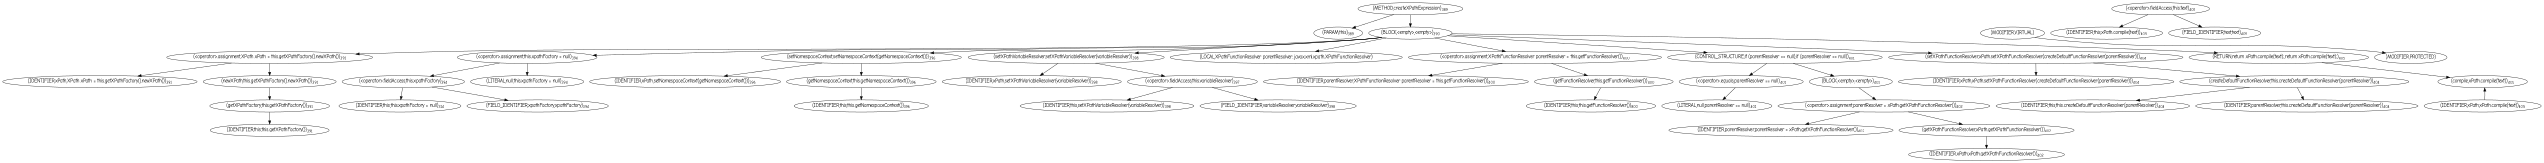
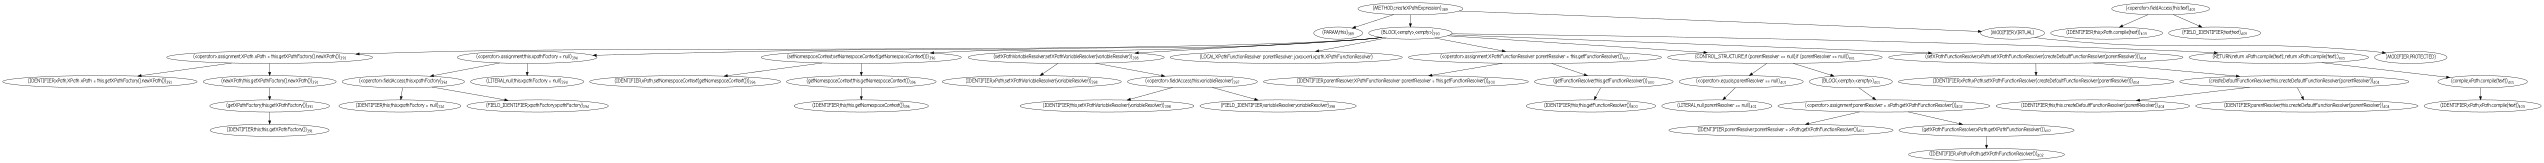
edge "(METHOD,createXPathExpression)" -> "(MODIFIER,VIRTUAL)": added
edge "(IDENTIFIER,xPath,xPath.compile(text))" -> "(compile,xPath.compile(text))": reversed
